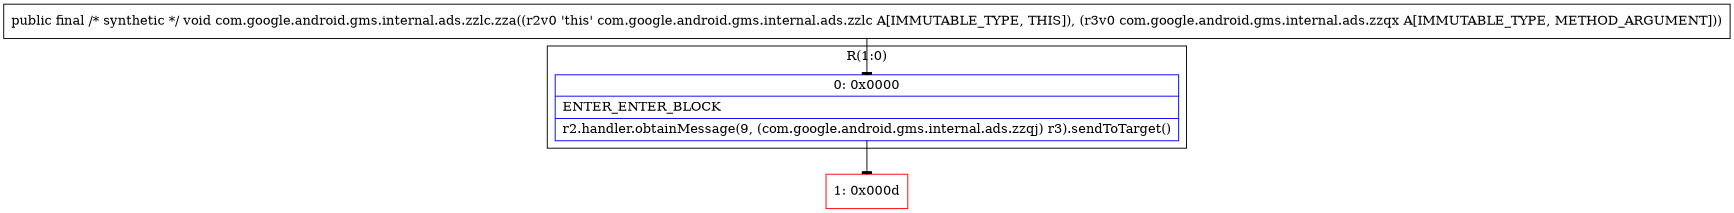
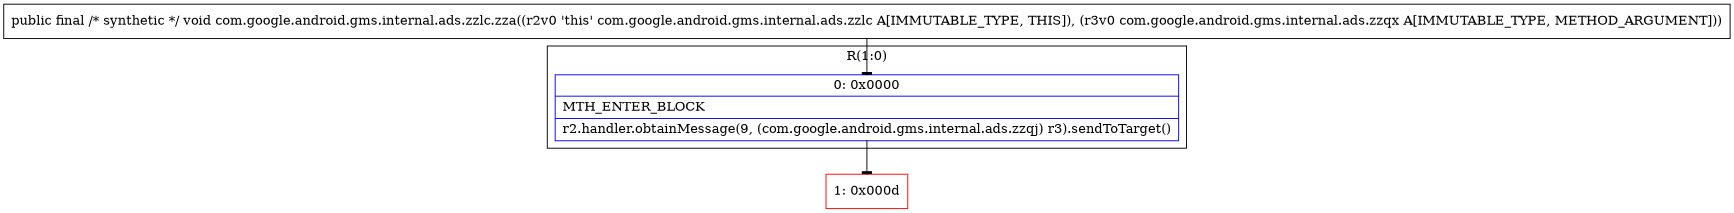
node "0: 0x0000": text "ENTER_ENTER_BLOCK" -> "MTH_ENTER_BLOCK"
